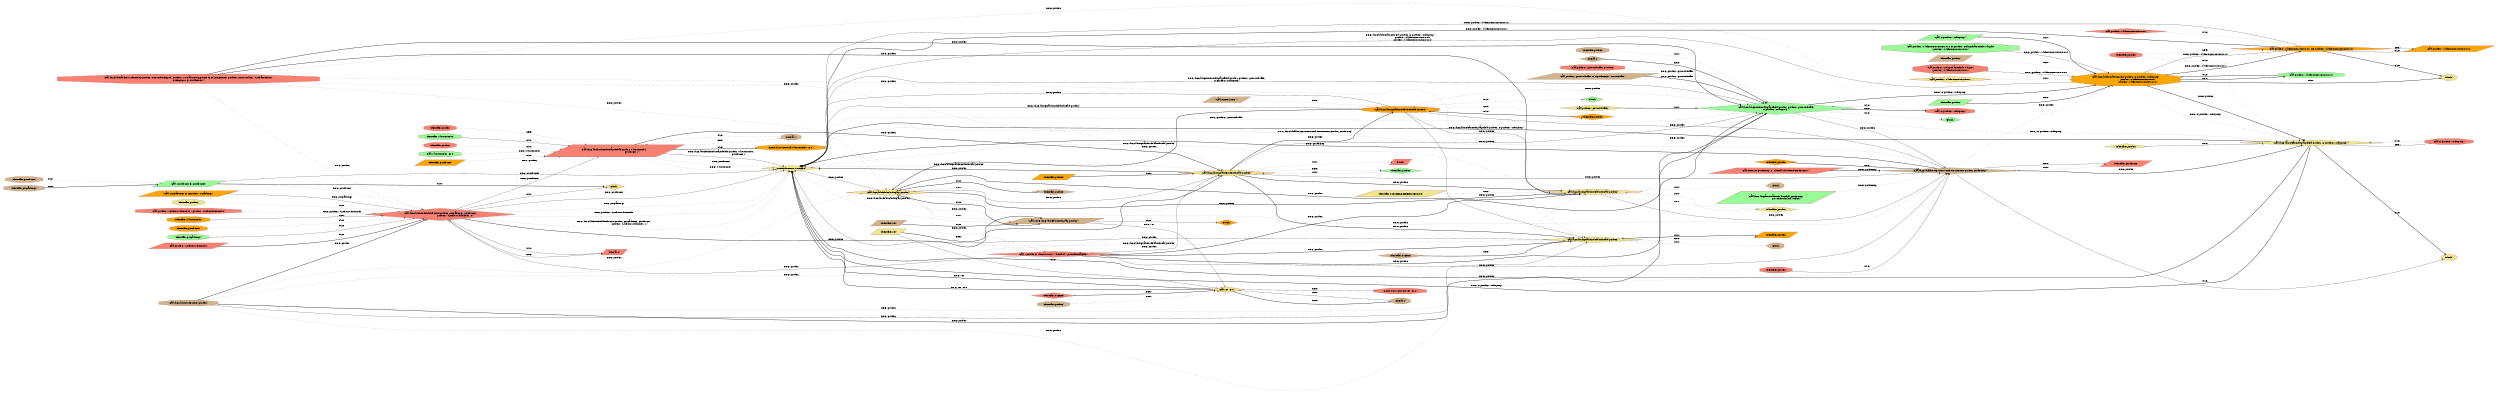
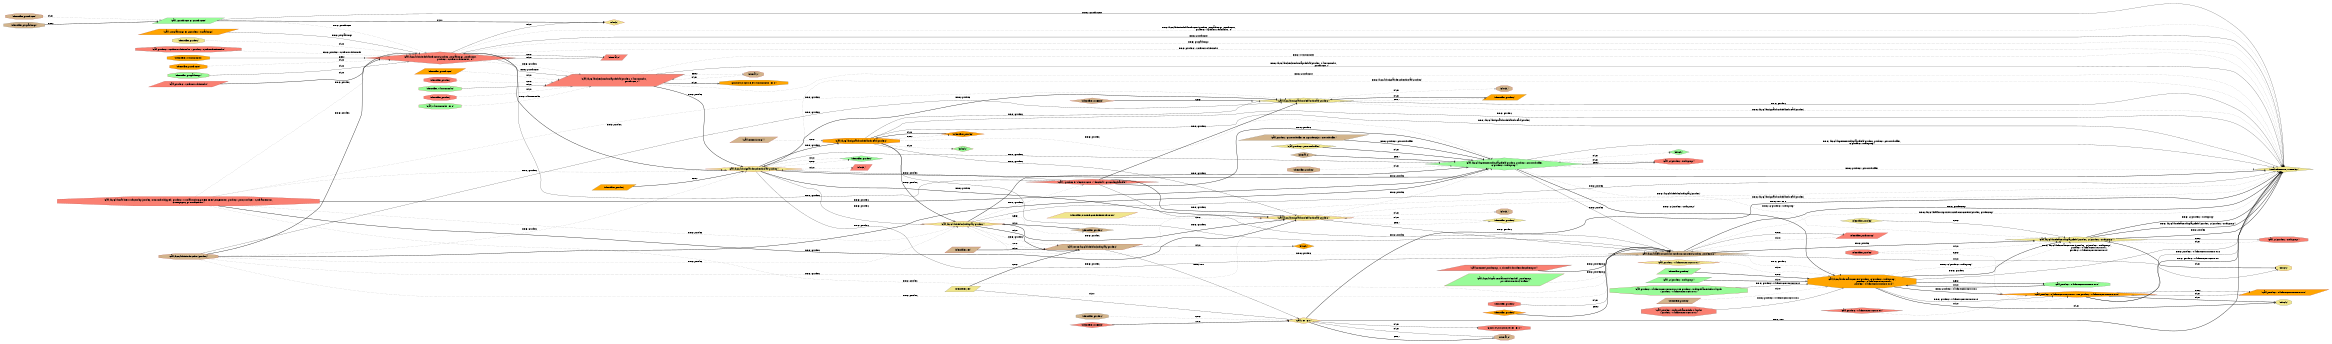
node "(Call,ps_dec->ps_out_buffer = NULL)": removed
node "(Identifier,ps_dec_op)": label "(Identifier,ps_dec_op)" -> "(Identifier,ps_frm_op)"
edge "(MethodReturn,WORD32)" -> "(Call,ih264d_deblock_display(ps_dec))": reversed
edge "(Call,ih264d_init_decoder(ps_dec))" -> "(Call,ih264d_deblock_display(ps_dec))": arrowhead onormal -> tee
edge "(Call,ret != 0)" -> "(ControlStructure,if(ret != 0))": label "CFG: " -> "AST: "
